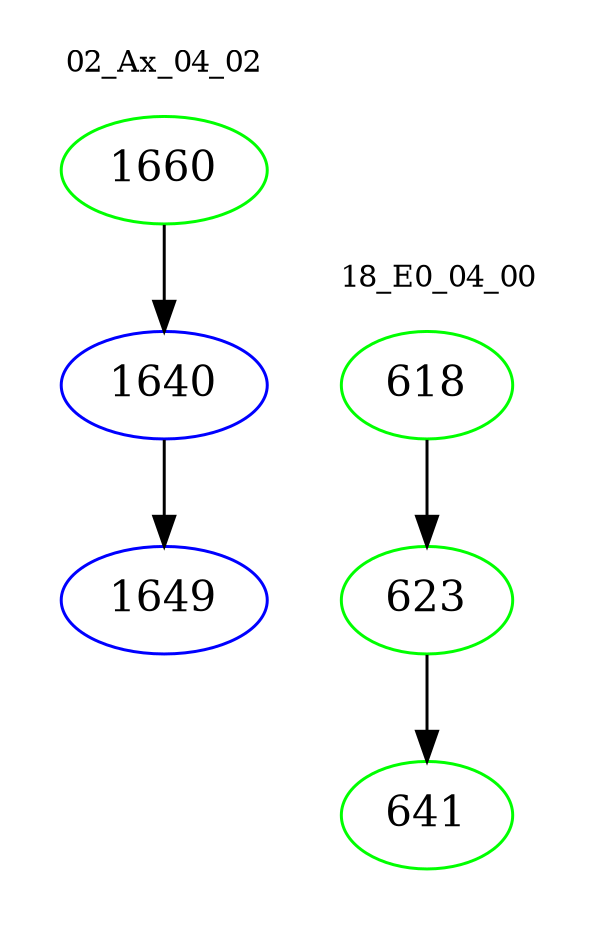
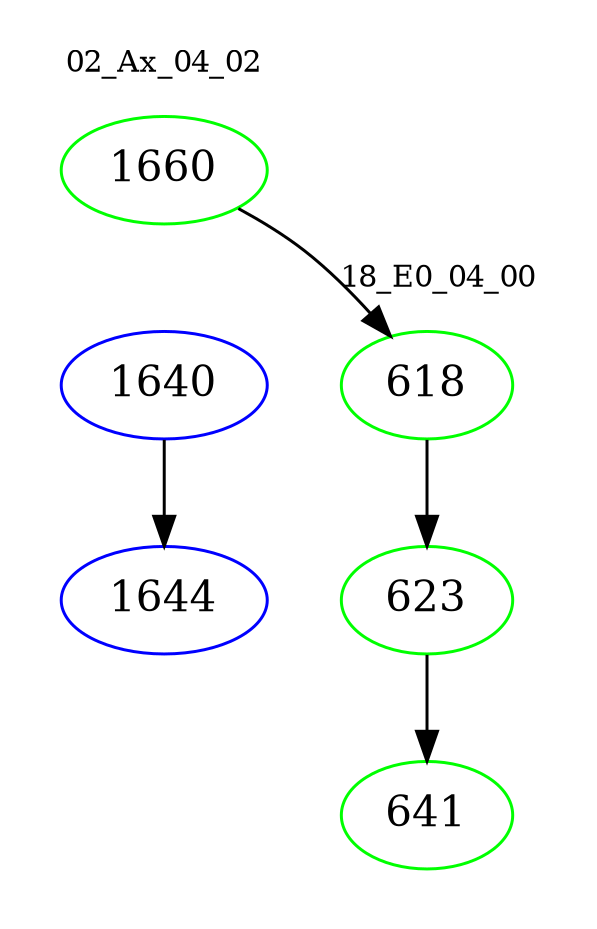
edge "1660" -> "1640": now "1660" -> "618"
node "1649": label "1649" -> "1644"
